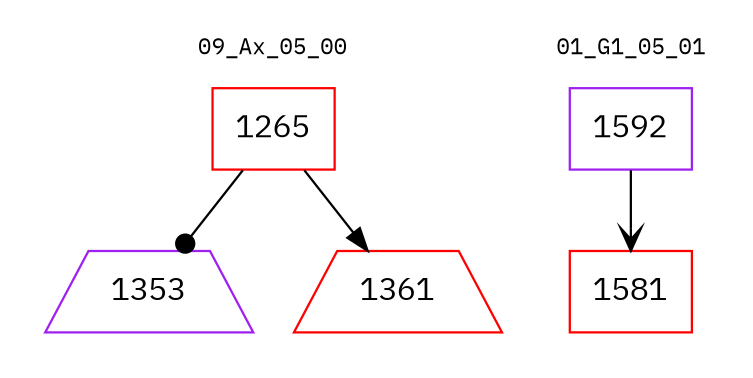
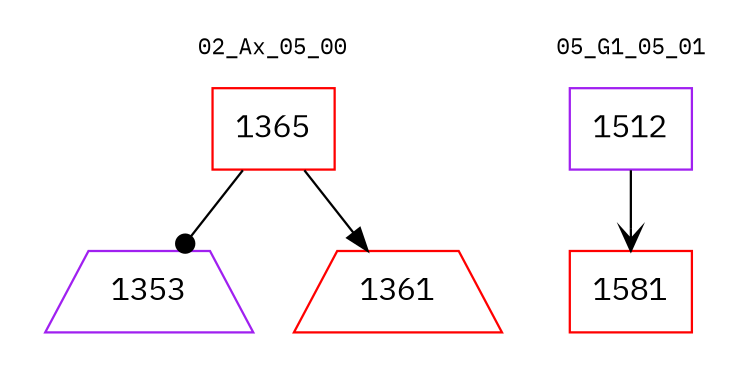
cluster "09_Ax_05_00": label "09_Ax_05_00" -> "02_Ax_05_00"
cluster "01_G1_05_01": label "01_G1_05_01" -> "05_G1_05_01"
node "1265": label "1265" -> "1365"
node "1592": label "1592" -> "1512"
